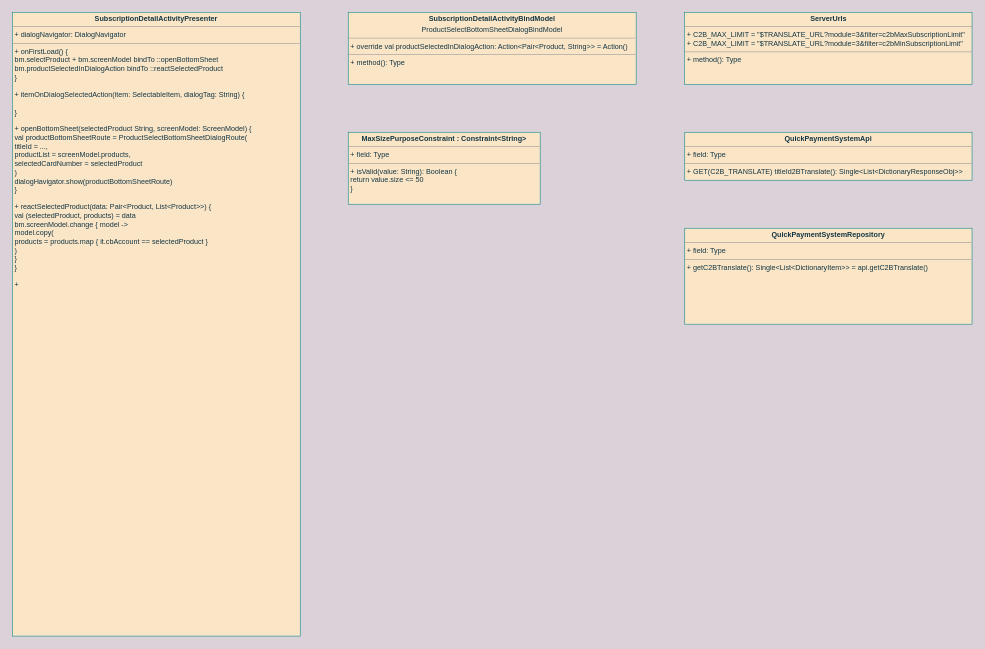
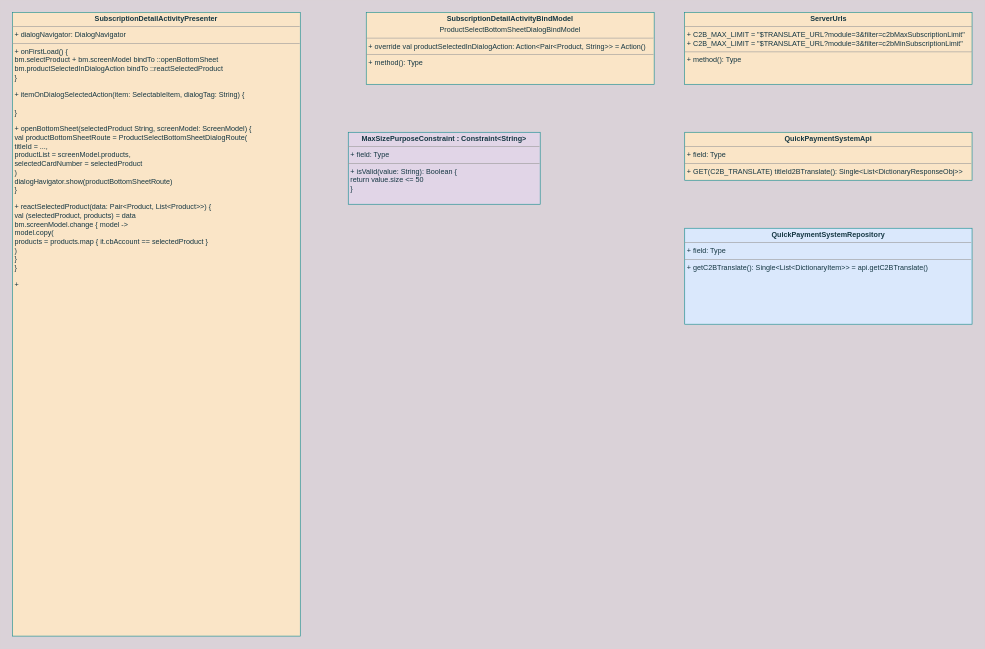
node "SubscriptionDetailActivityBindModel ProductSelectBottomSheetDialogBindModel + override val productSelectedInDialogAction: Action<Pair<Product, String>> = Action() + method(): Type": moved (492, 48) -> (510, 48)
node "MaxSizePurposeConstraint : Constraint<String> + field: Type + isValid(value: String): Boolean { return value.size <= 50 }": fillcolor #fae5c7 -> #e1d5e7
node "QuickPaymentSystemRepository + field: Type + getC2BTranslate(): Single<List<DictionaryItem>> = api.getC2BTranslate()": fillcolor #fae5c7 -> #dae8fc
